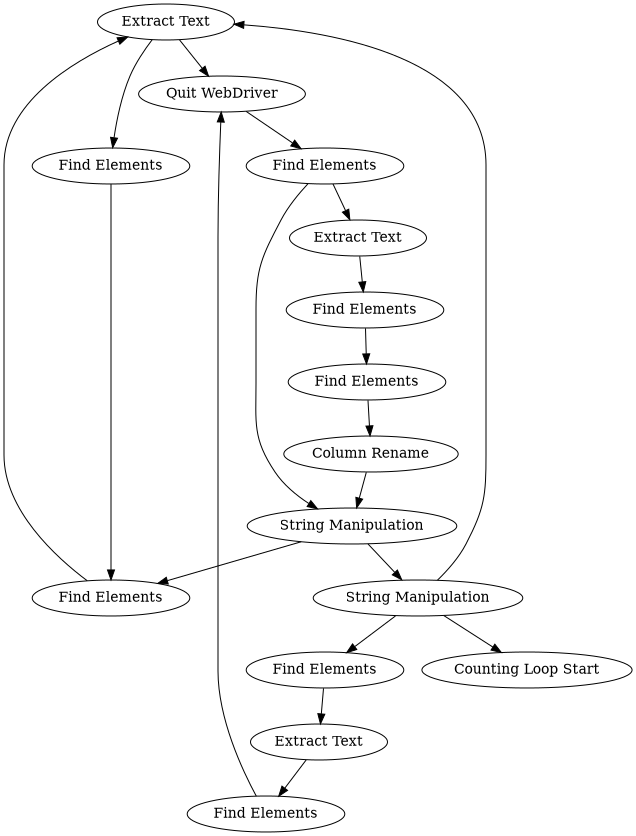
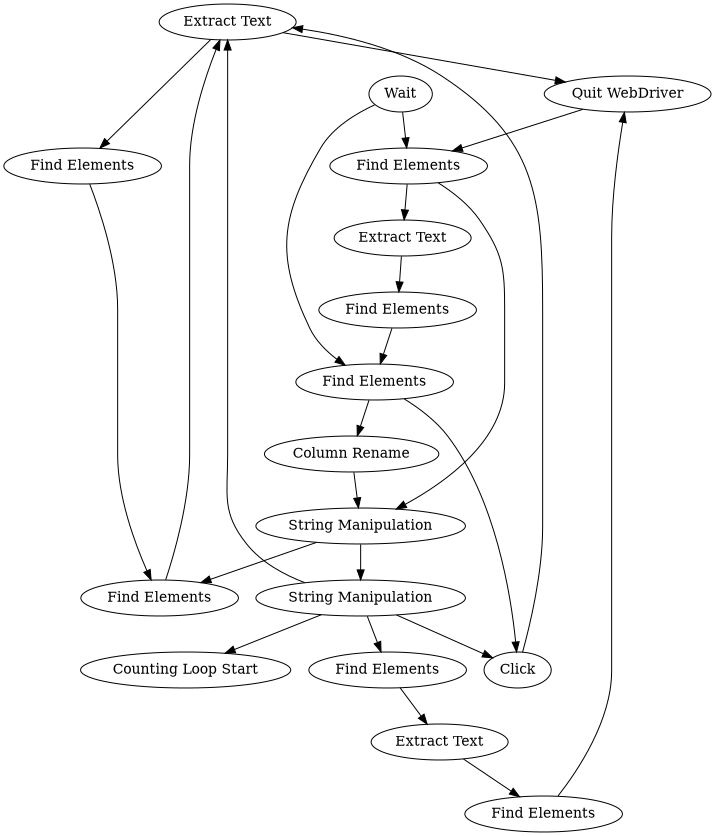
node "Wait": added
node "Click": added
